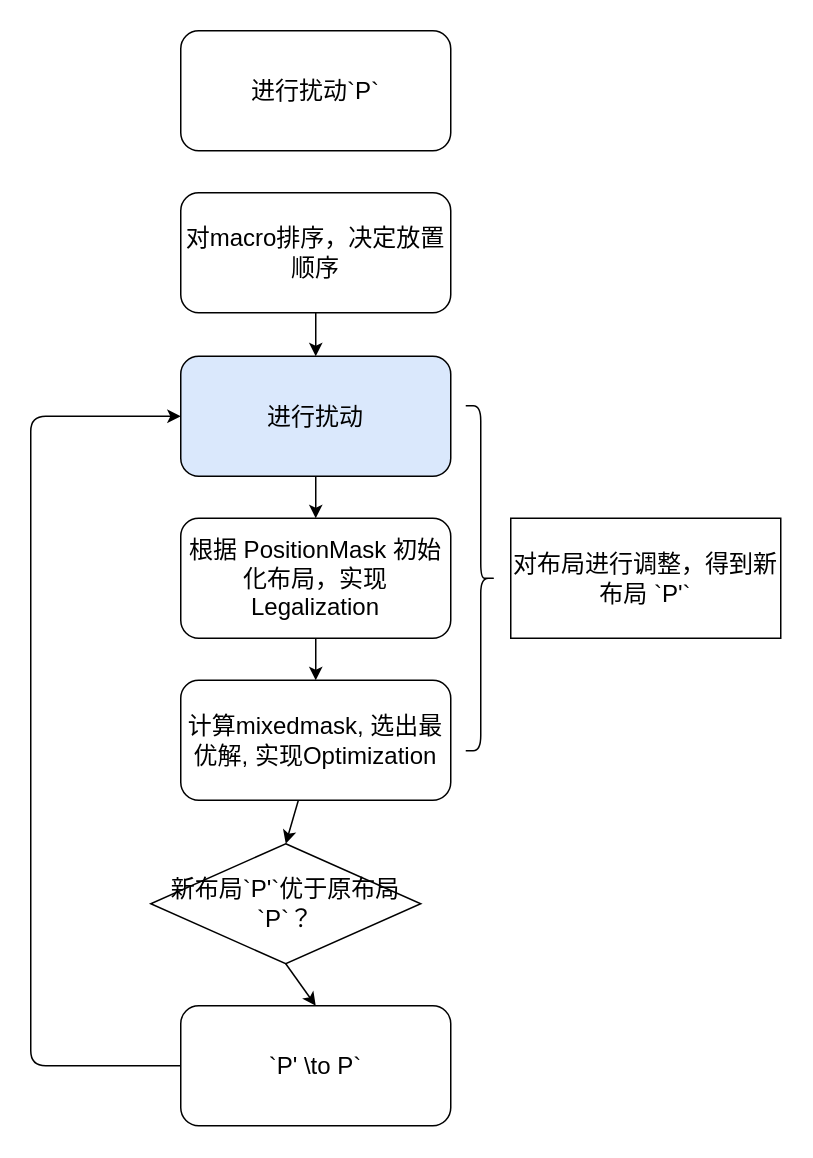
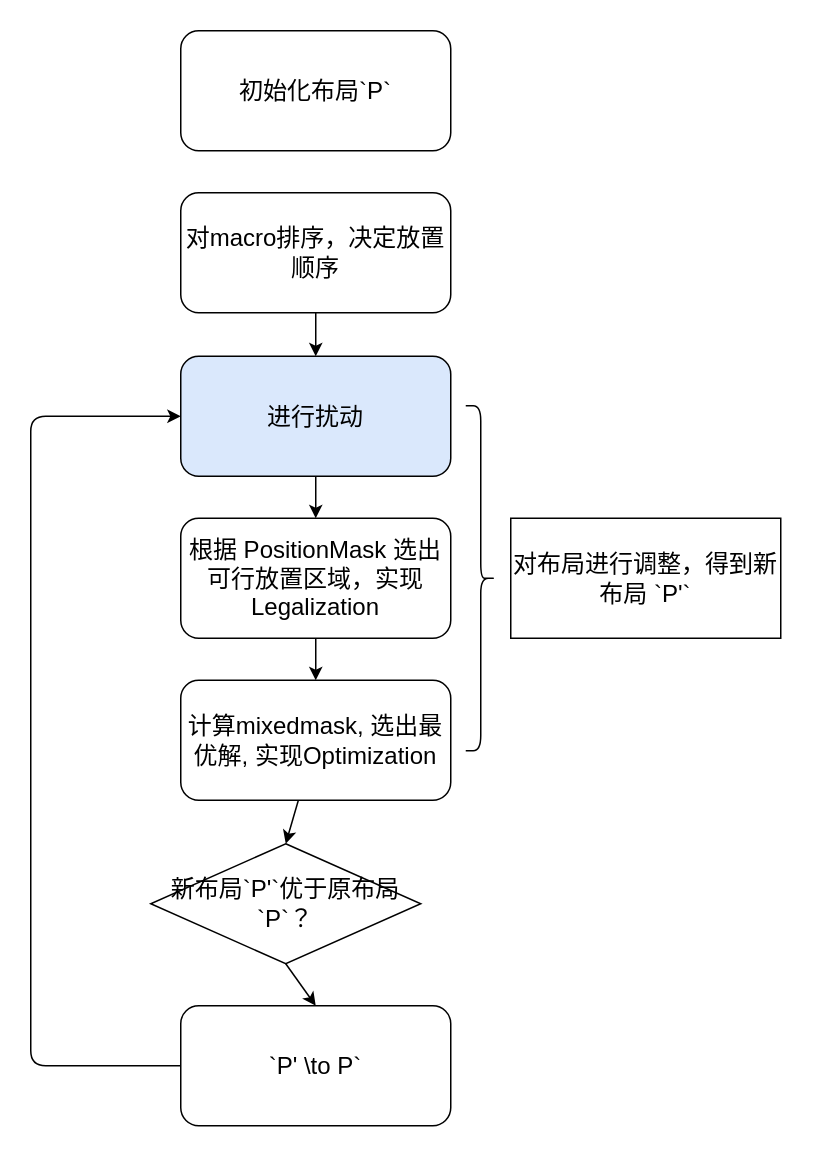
node "进行扰动`P`": label "进行扰动`P`" -> "初始化布局`P`"
node "根据 PositionMask 初始化布局，实现 Legalization": label "根据 PositionMask 初始化布局，实现 Legalization" -> "根据 PositionMask 选出可行放置区域，实现 Legalization"
